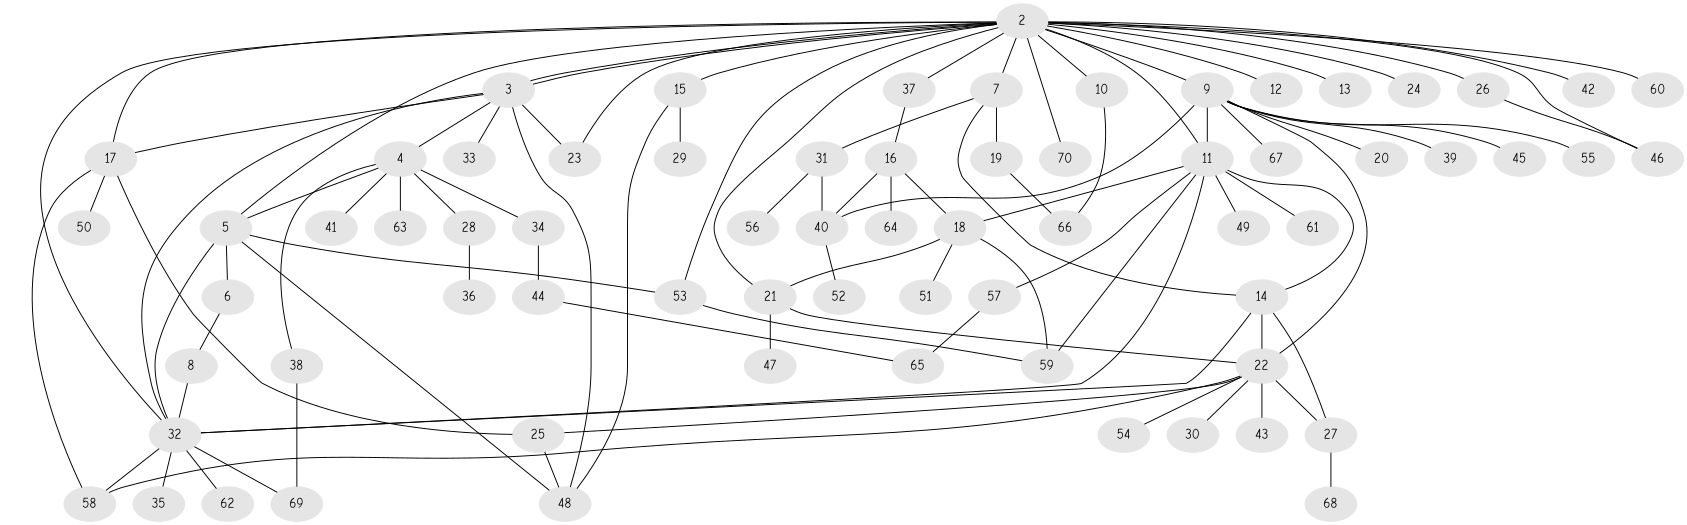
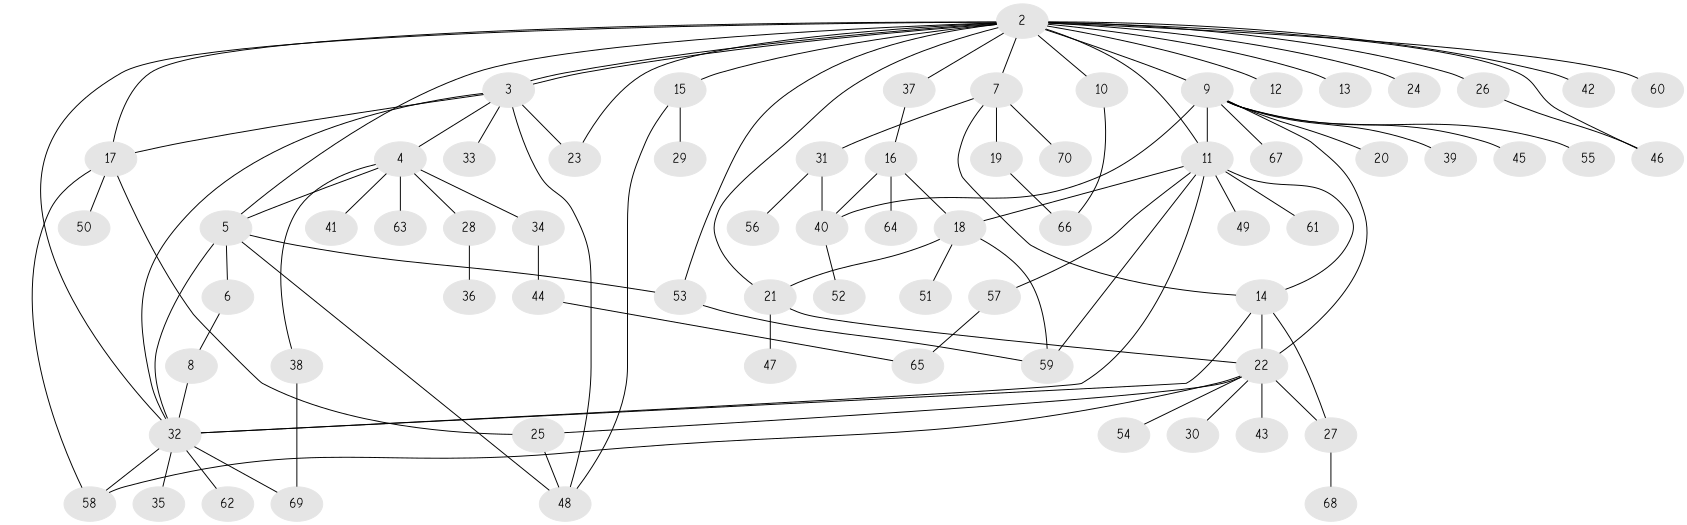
edge "2" -- "70": now "7" -- "70"
